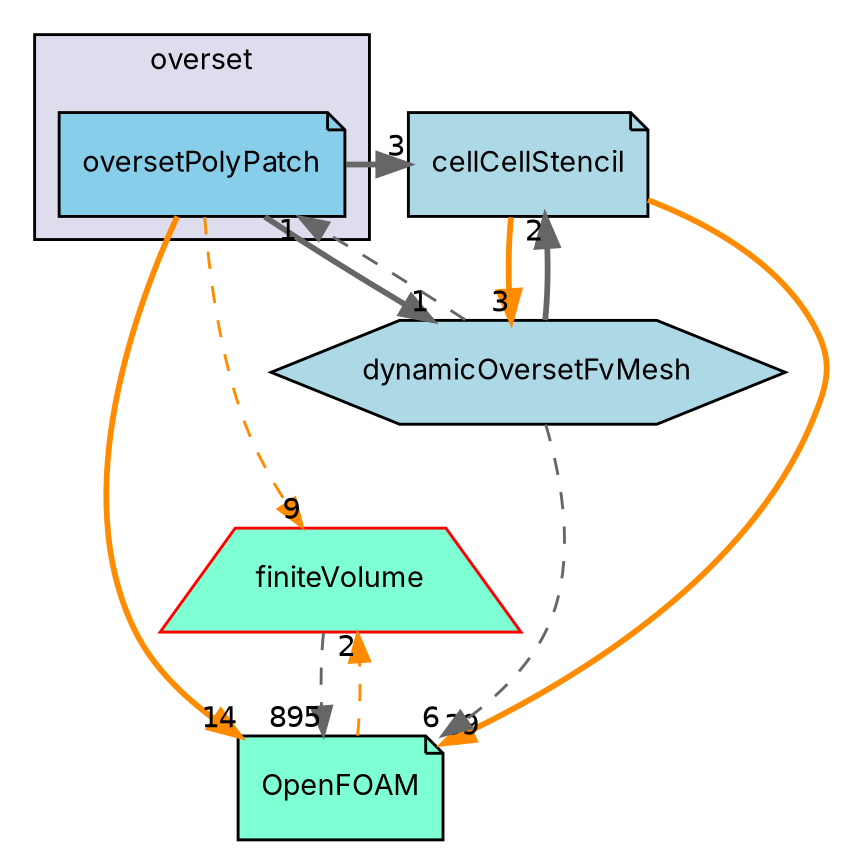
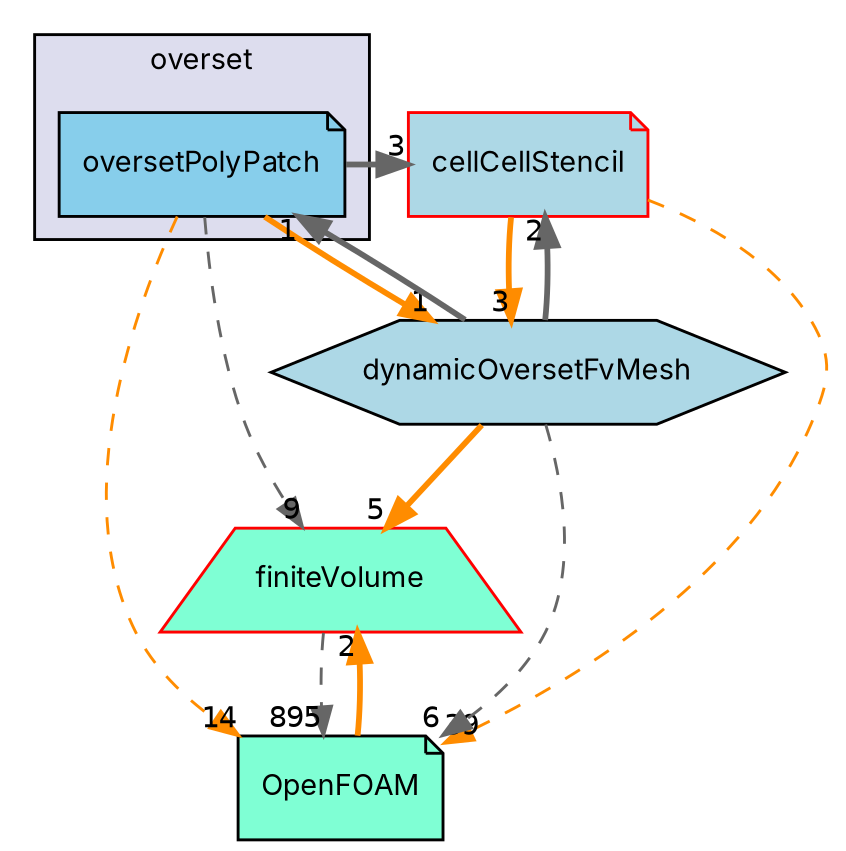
node "cellCellStencil": color black -> red
edge "oversetPolyPatch" -> "dynamicOversetFvMesh": color gray40 -> darkorange
edge "dynamicOversetFvMesh" -> "oversetPolyPatch": style dashed -> bold
edge "oversetPolyPatch" -> "finiteVolume": color darkorange -> gray40
edge "dynamicOversetFvMesh" -> "finiteVolume": added
edge "oversetPolyPatch" -> "OpenFOAM": style bold -> dashed
edge "cellCellStencil" -> "OpenFOAM": style bold -> dashed
edge "OpenFOAM" -> "finiteVolume": style dashed -> bold
